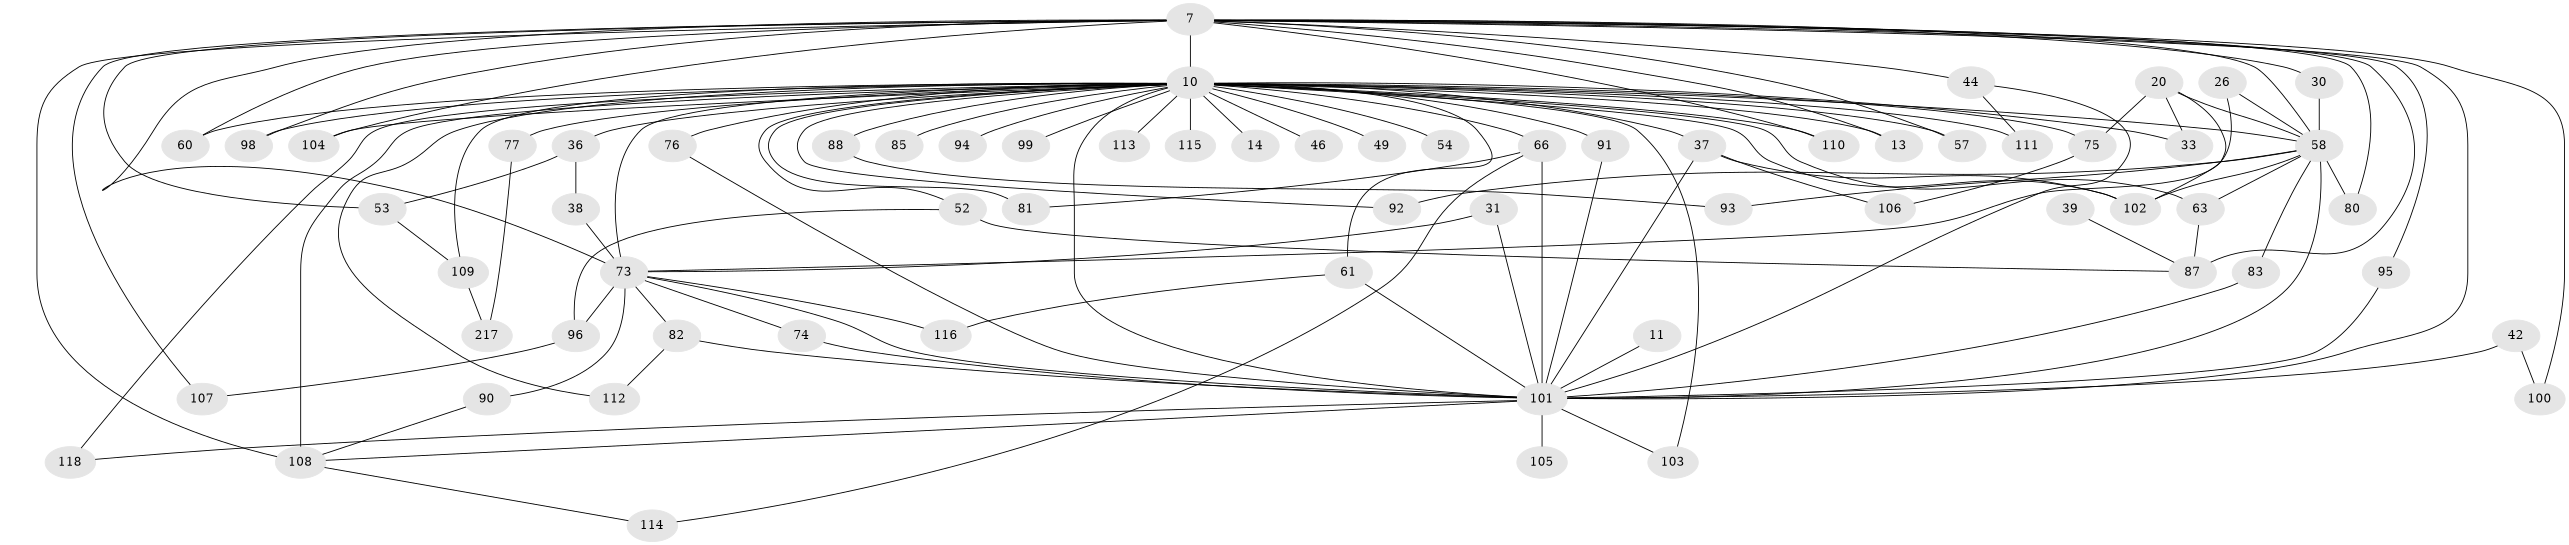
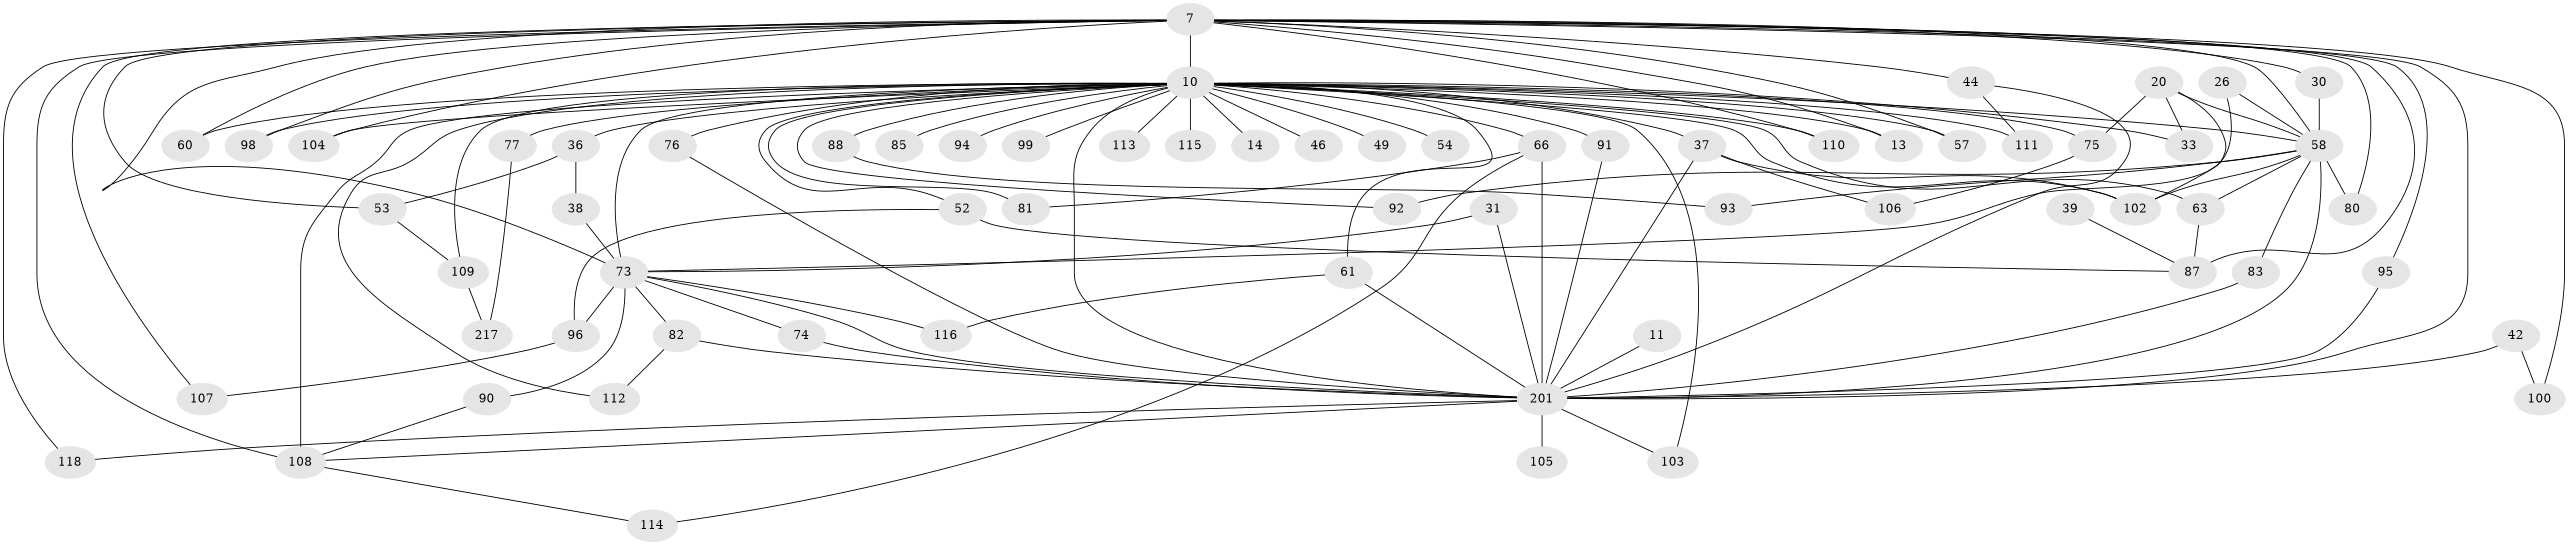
edge "10" -- "118": now "7" -- "118"
node "101": label "101" -> "201"
